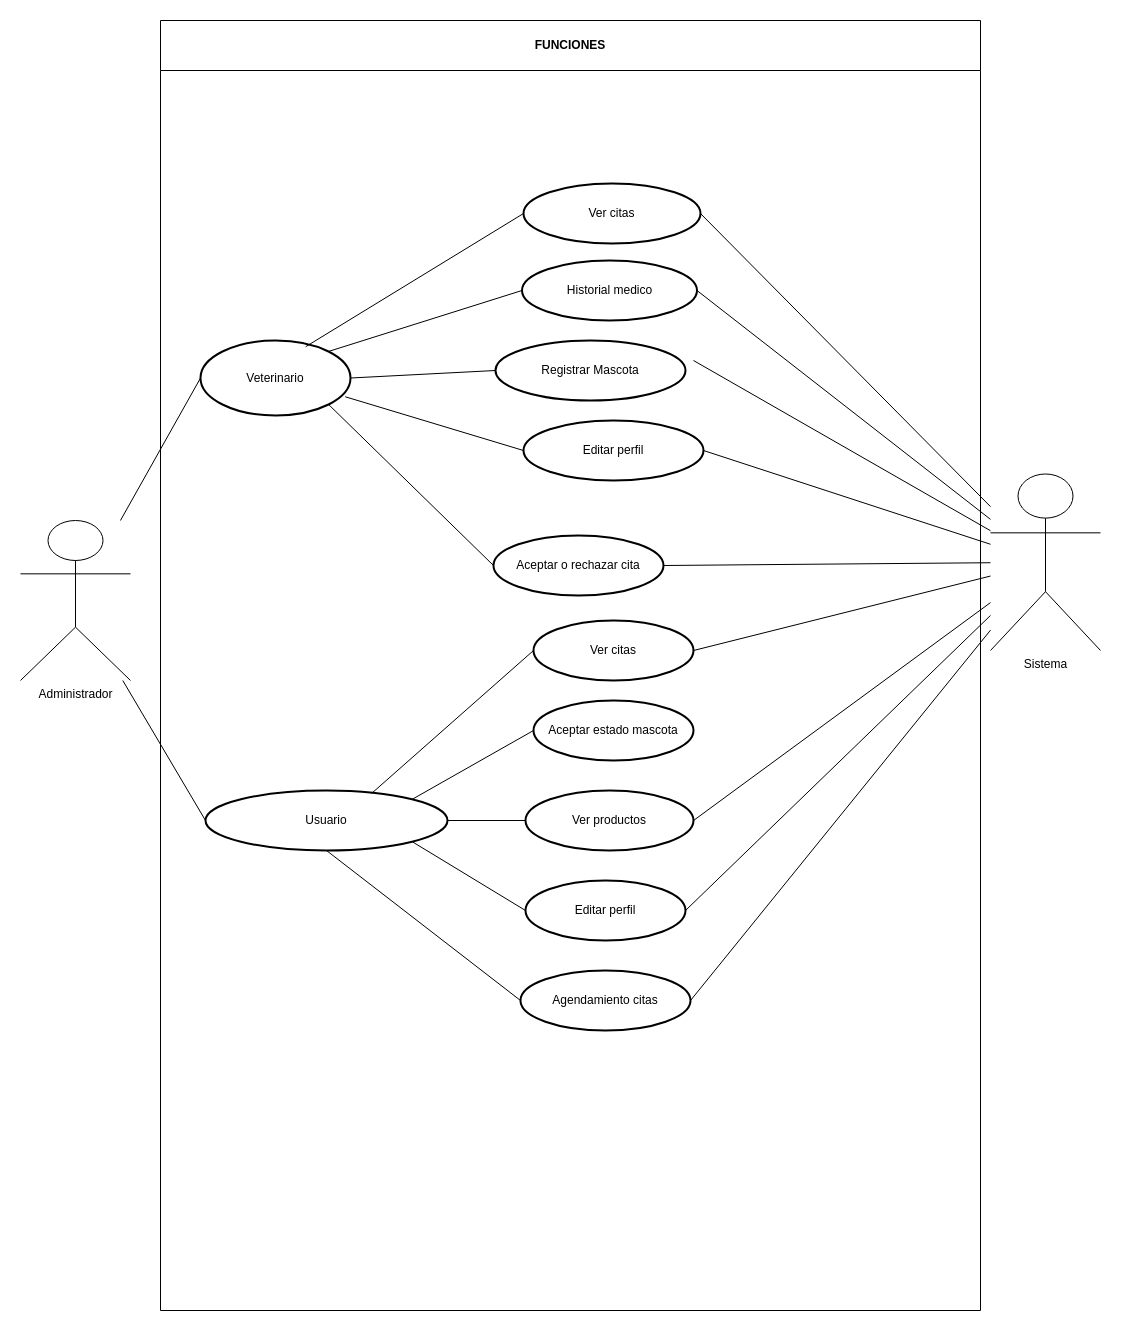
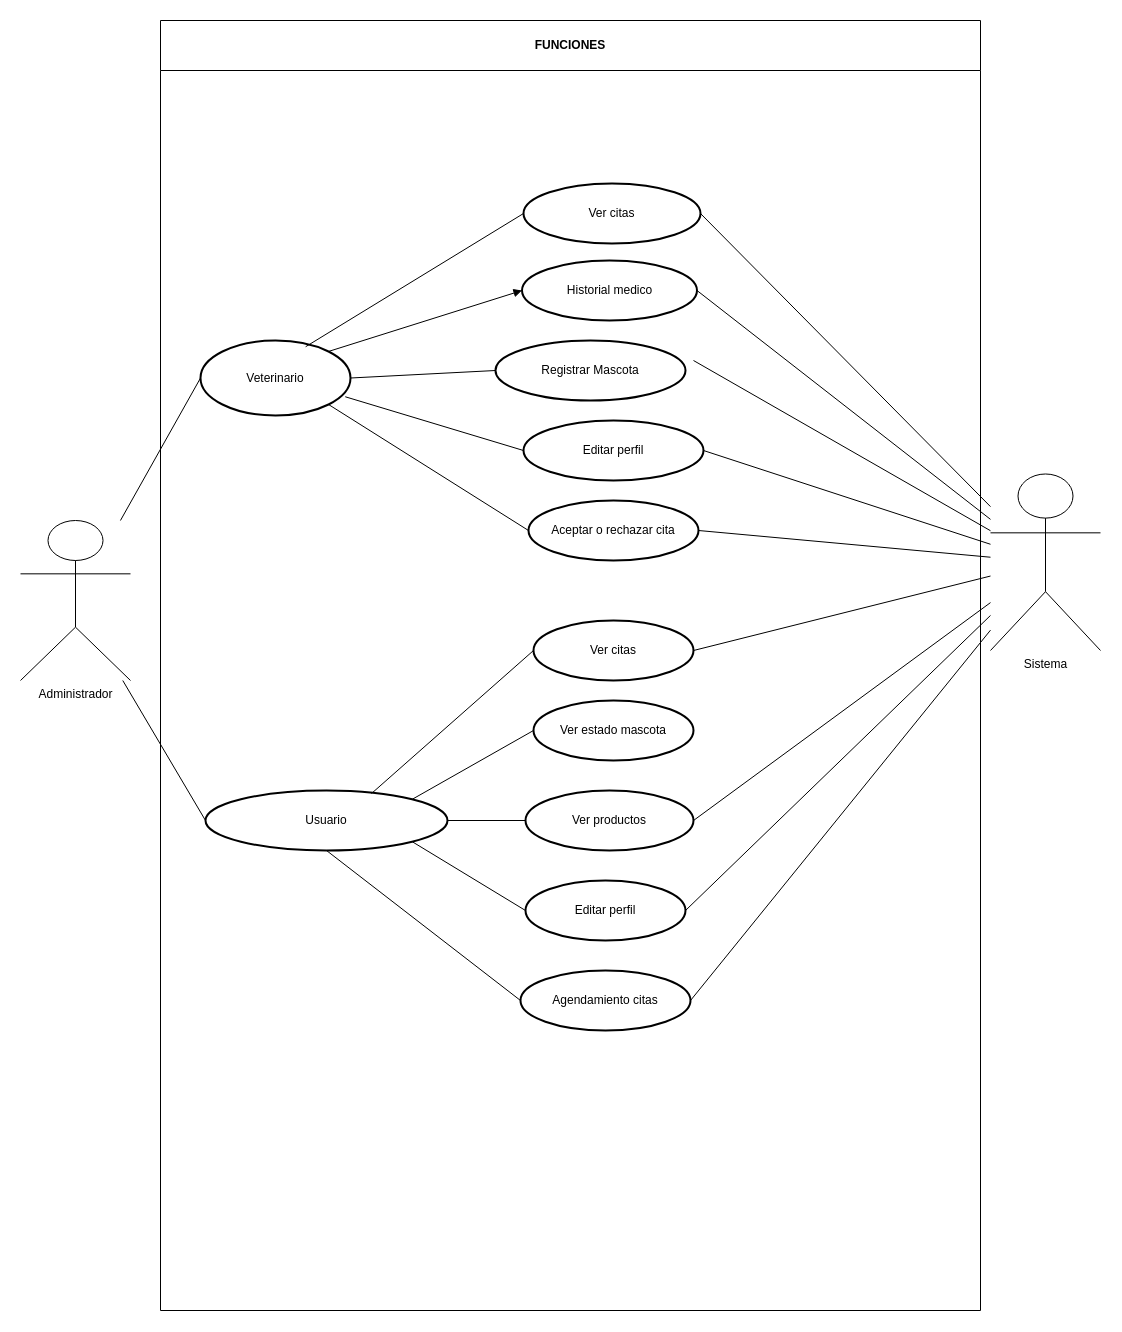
edge "Historial medico" -- "Veterinario": arrowhead none -> block
node "Aceptar o rechazar cita": moved (579, 566) -> (614, 531)
node "Aceptar estado mascota": label "Aceptar estado mascota" -> "Ver estado mascota"
